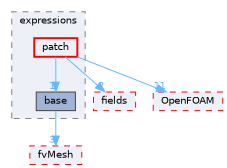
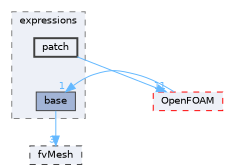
node "patch": color red -> grey25
edge "patch" -> "base": now "OpenFOAM" -> "base"
node "fields": removed
node "fvMesh": color red -> grey25
